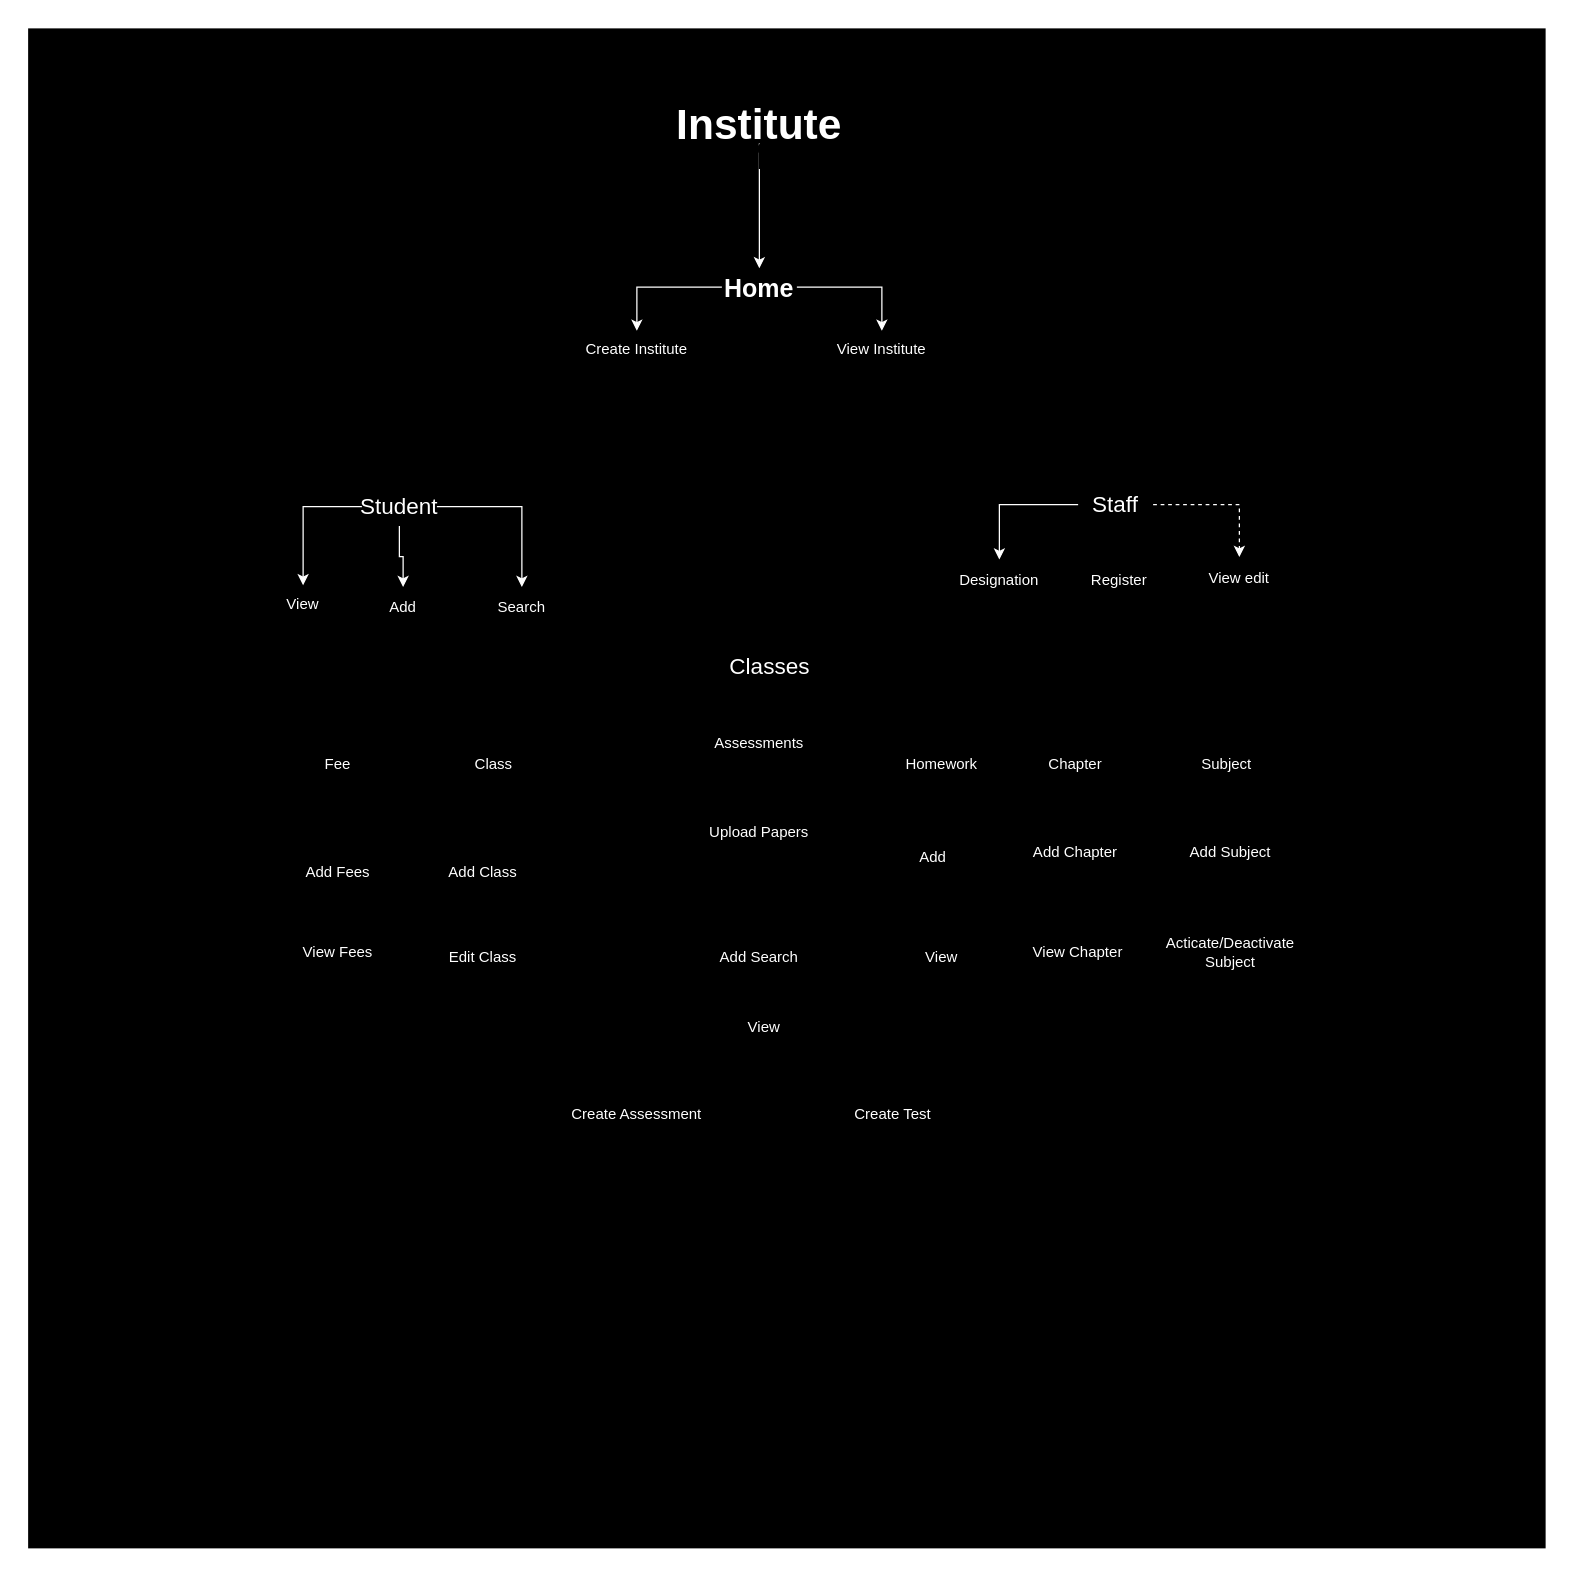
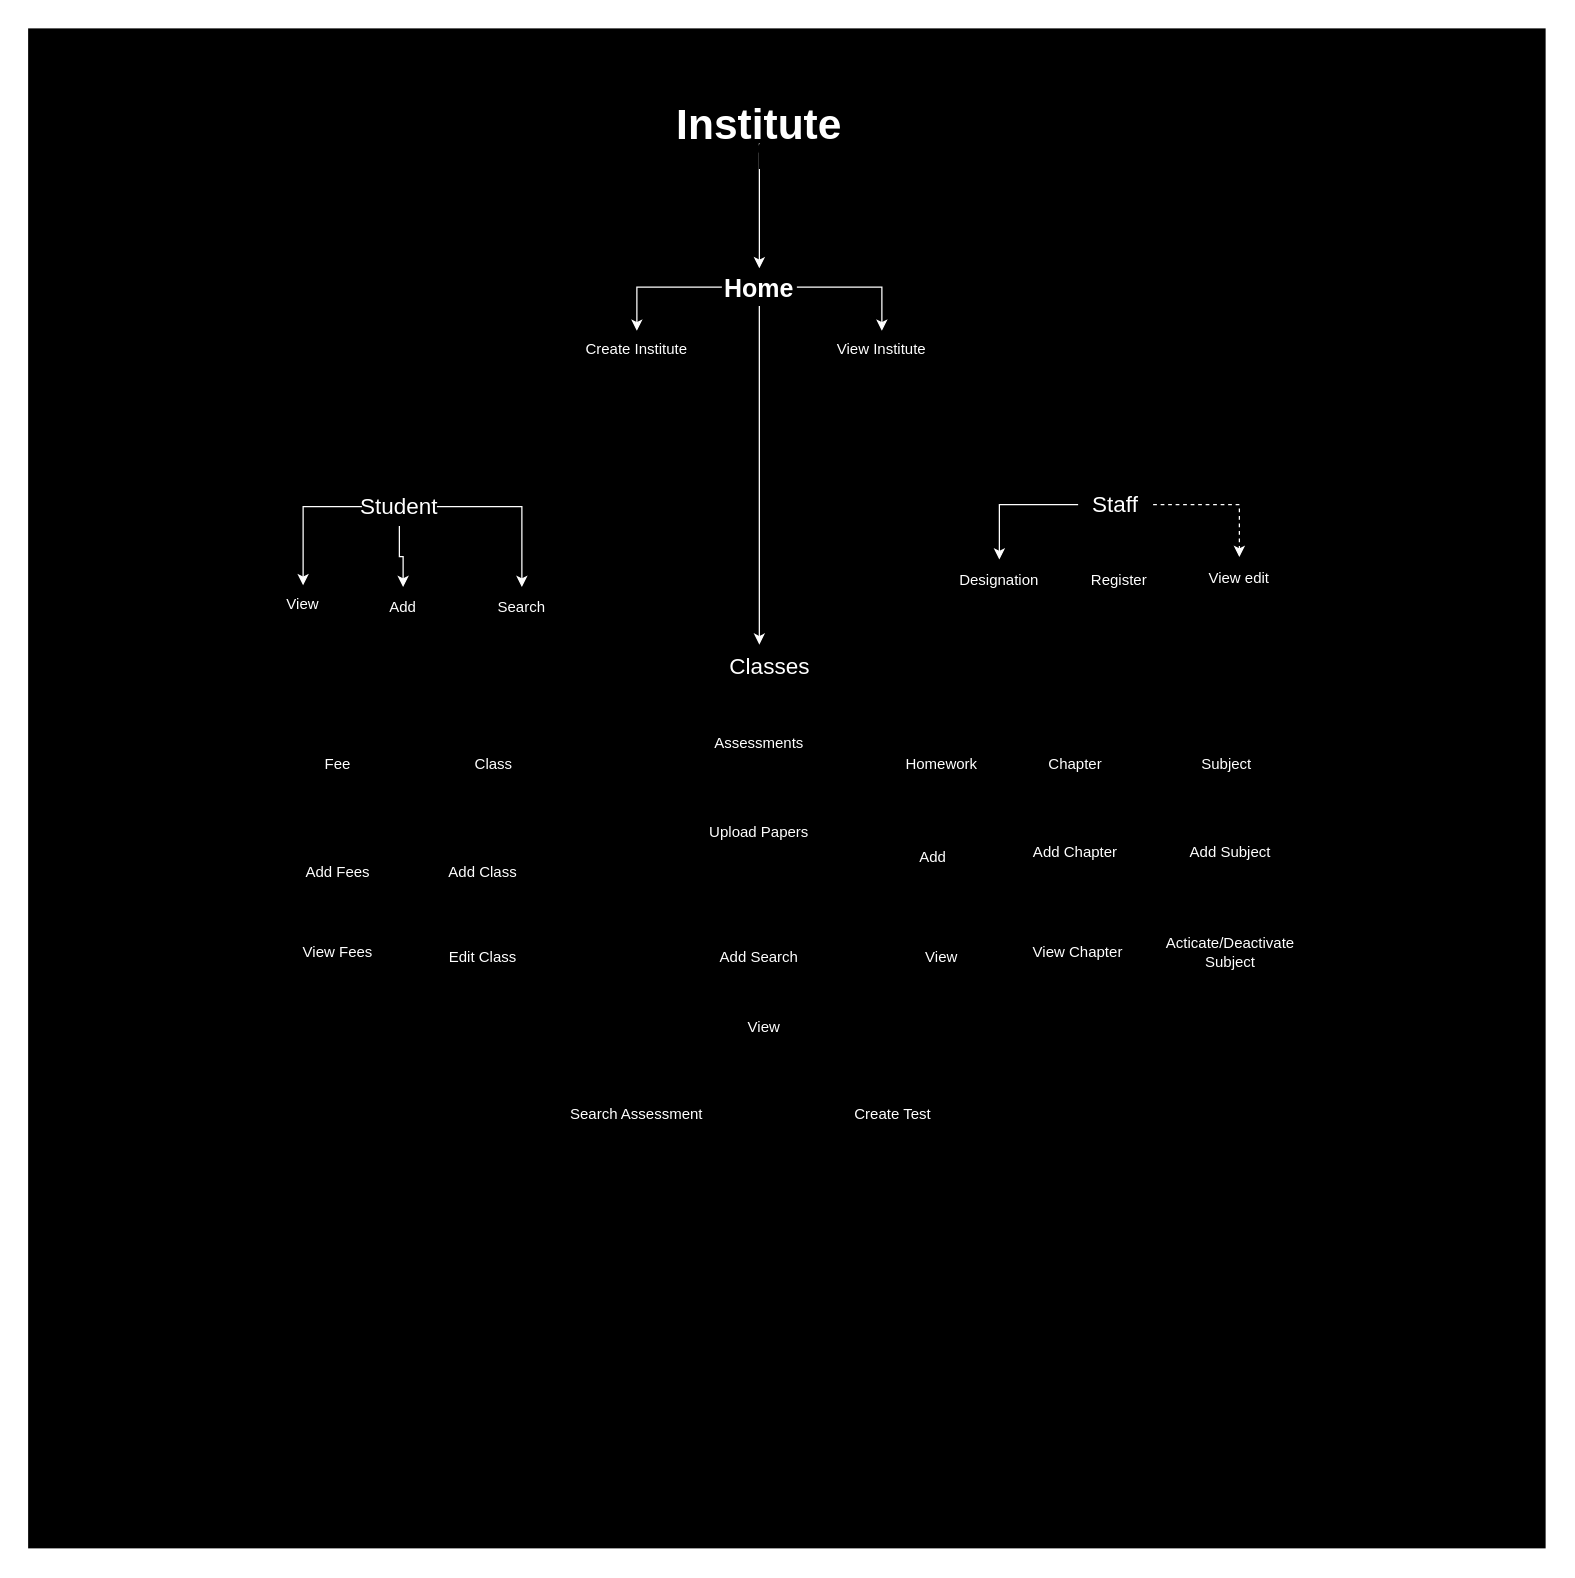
edge "Home" -> "Classes": added
node "Create Assessment": label "Create Assessment" -> "Search Assessment"
